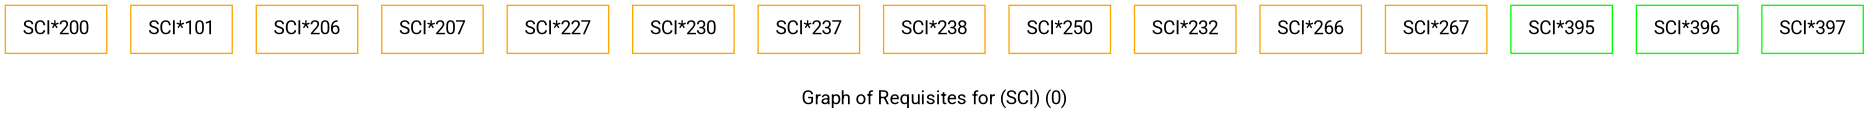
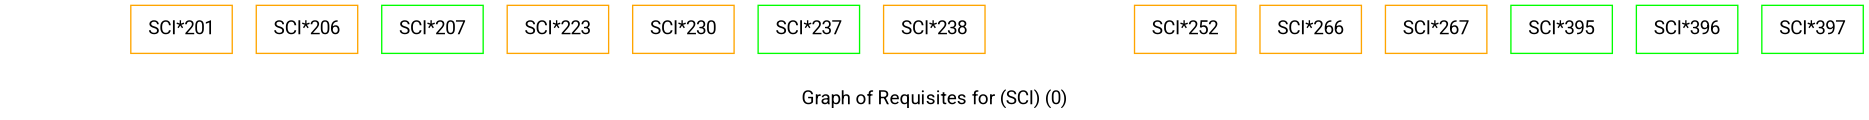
node "SCI*200": removed
node "SCI*101": label "SCI*101" -> "SCI*201"
node "SCI*207": color orange -> green
node "SCI*227": label "SCI*227" -> "SCI*223"
node "SCI*237": color orange -> green
node "SCI*250": removed
node "SCI*232": label "SCI*232" -> "SCI*252"
